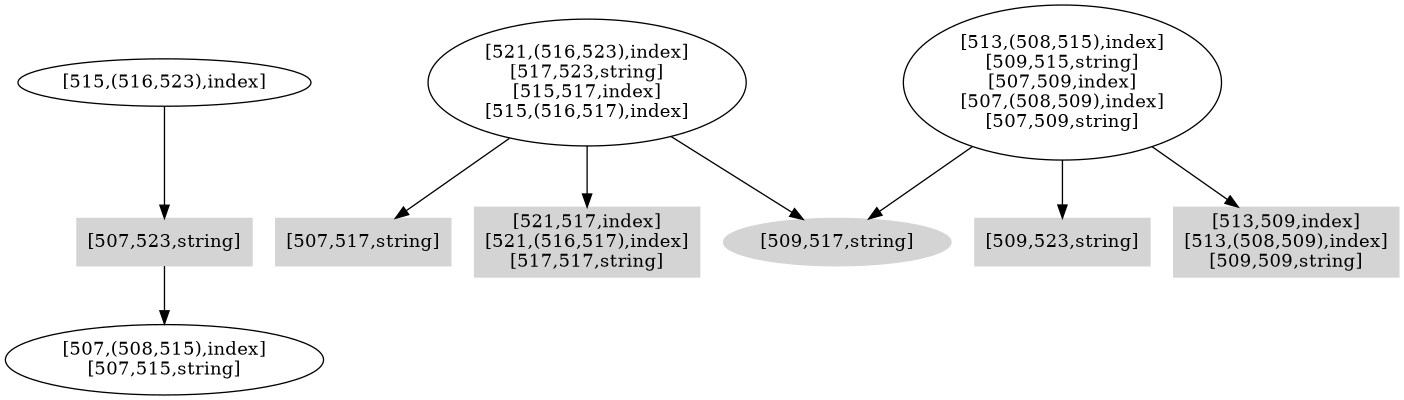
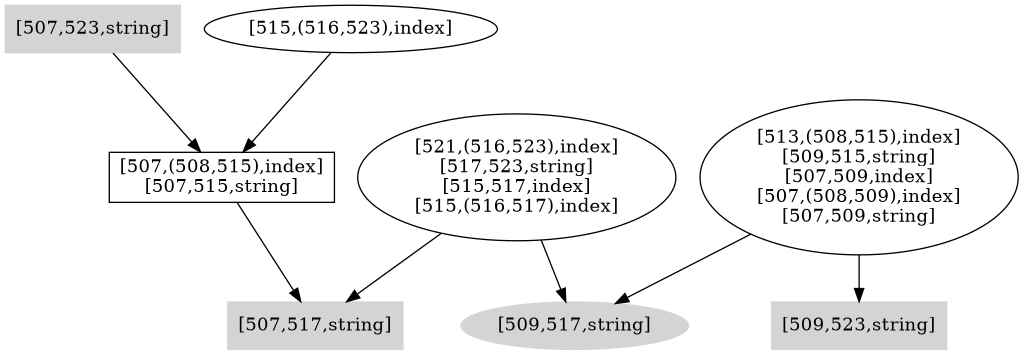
edge "[515,(516,523),index]" -> "[507,523,string]": now "[515,(516,523),index]" -> "[507,(508,515),index] [507,515,string]"
node "[521,517,index] [521,(516,517),index] [517,517,string]": removed
node "[513,509,index] [513,(508,509),index] [509,509,string]": removed
edge "[507,(508,515),index] [507,515,string]" -> "[507,517,string]": added
node "[507,(508,515),index] [507,515,string]": shape ellipse -> box
